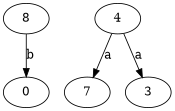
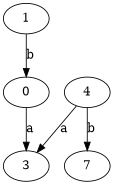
node "8": label "8" -> "1"
edge "4" -> "7": label "a" -> "b"
edge "0" -> "3": added, label "a"
